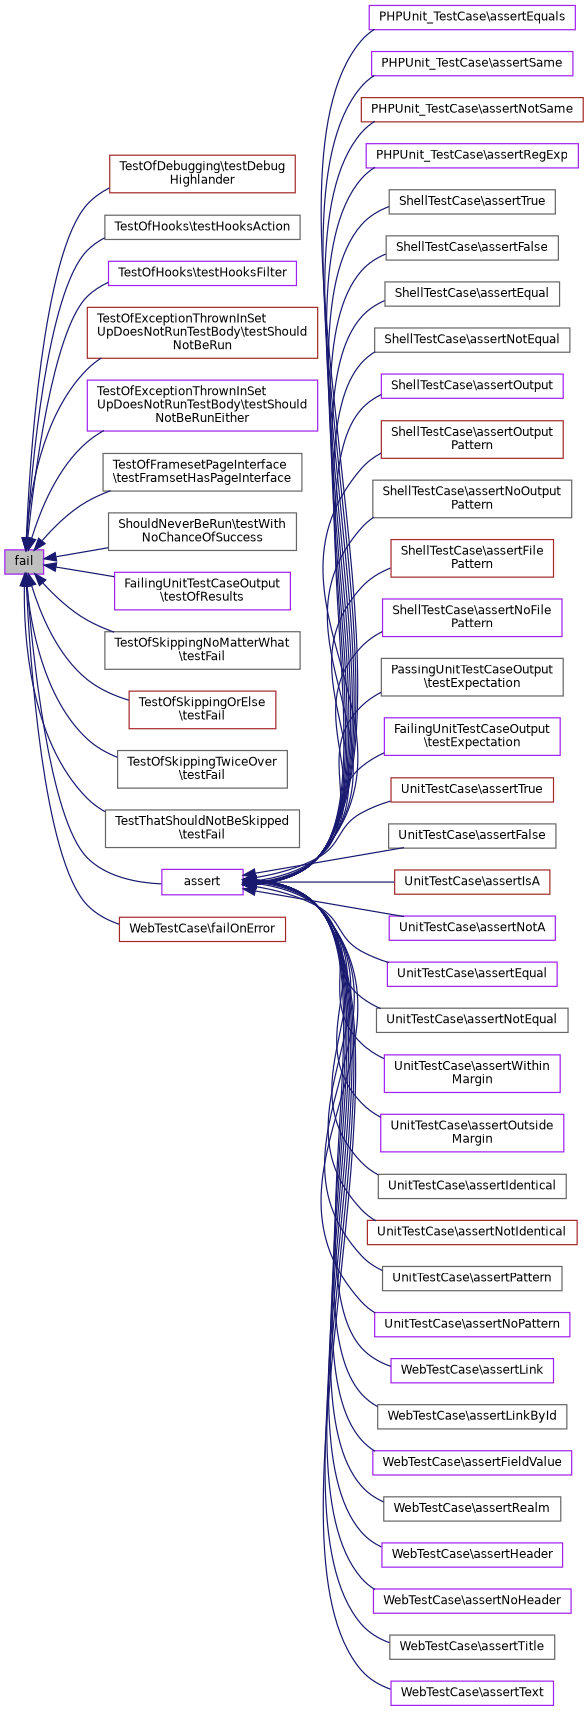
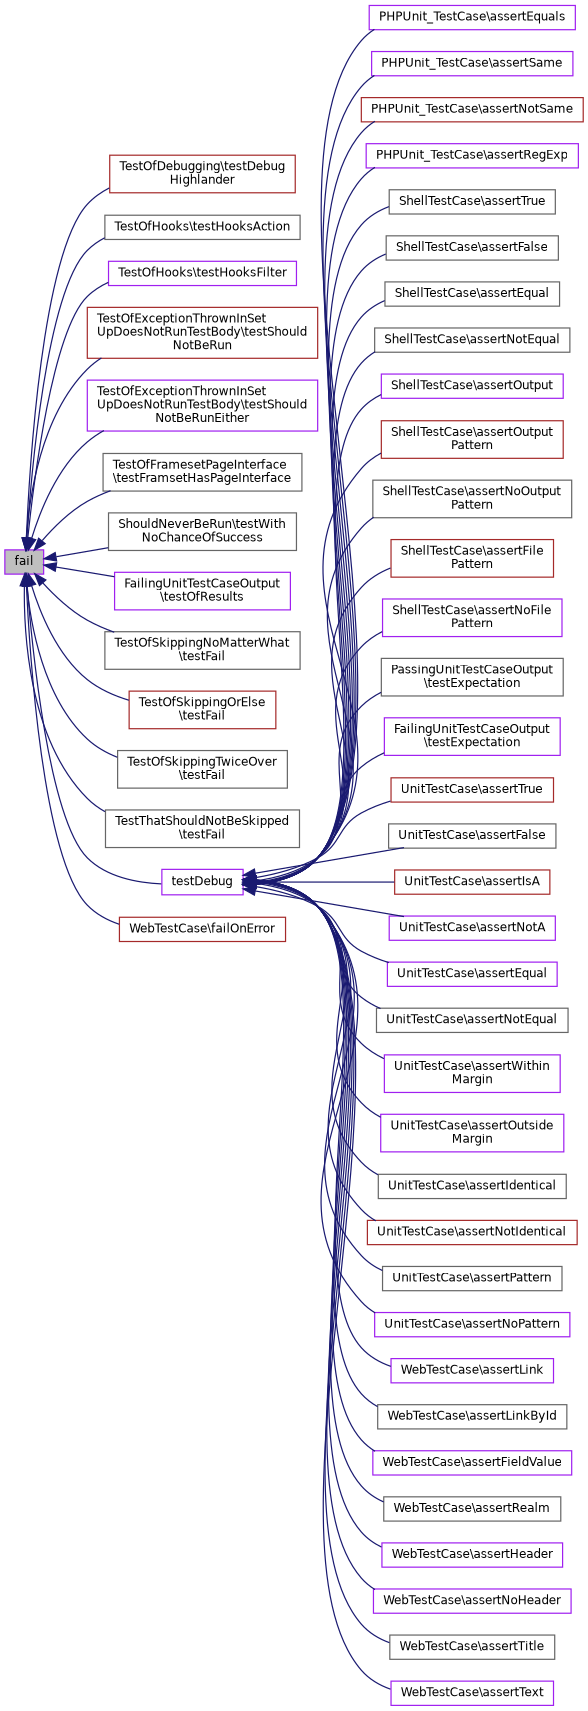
node "assert": label "assert" -> "testDebug"
